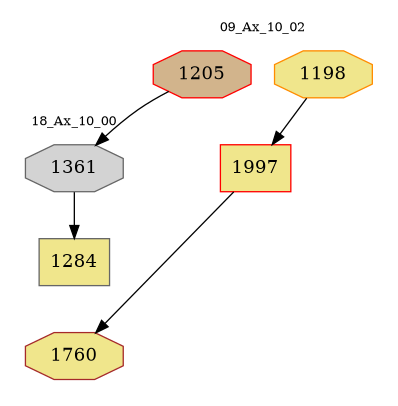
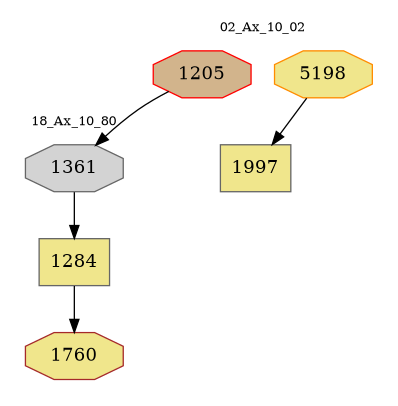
cluster "09_Ax_10_02": label "09_Ax_10_02" -> "02_Ax_10_02"
node "1198": label "1198" -> "5198"
cluster "18_Ax_10_00": label "18_Ax_10_00" -> "18_Ax_10_80"
node "1997": color red -> gray40
edge "1997" -> "1760": now "1284" -> "1760"
